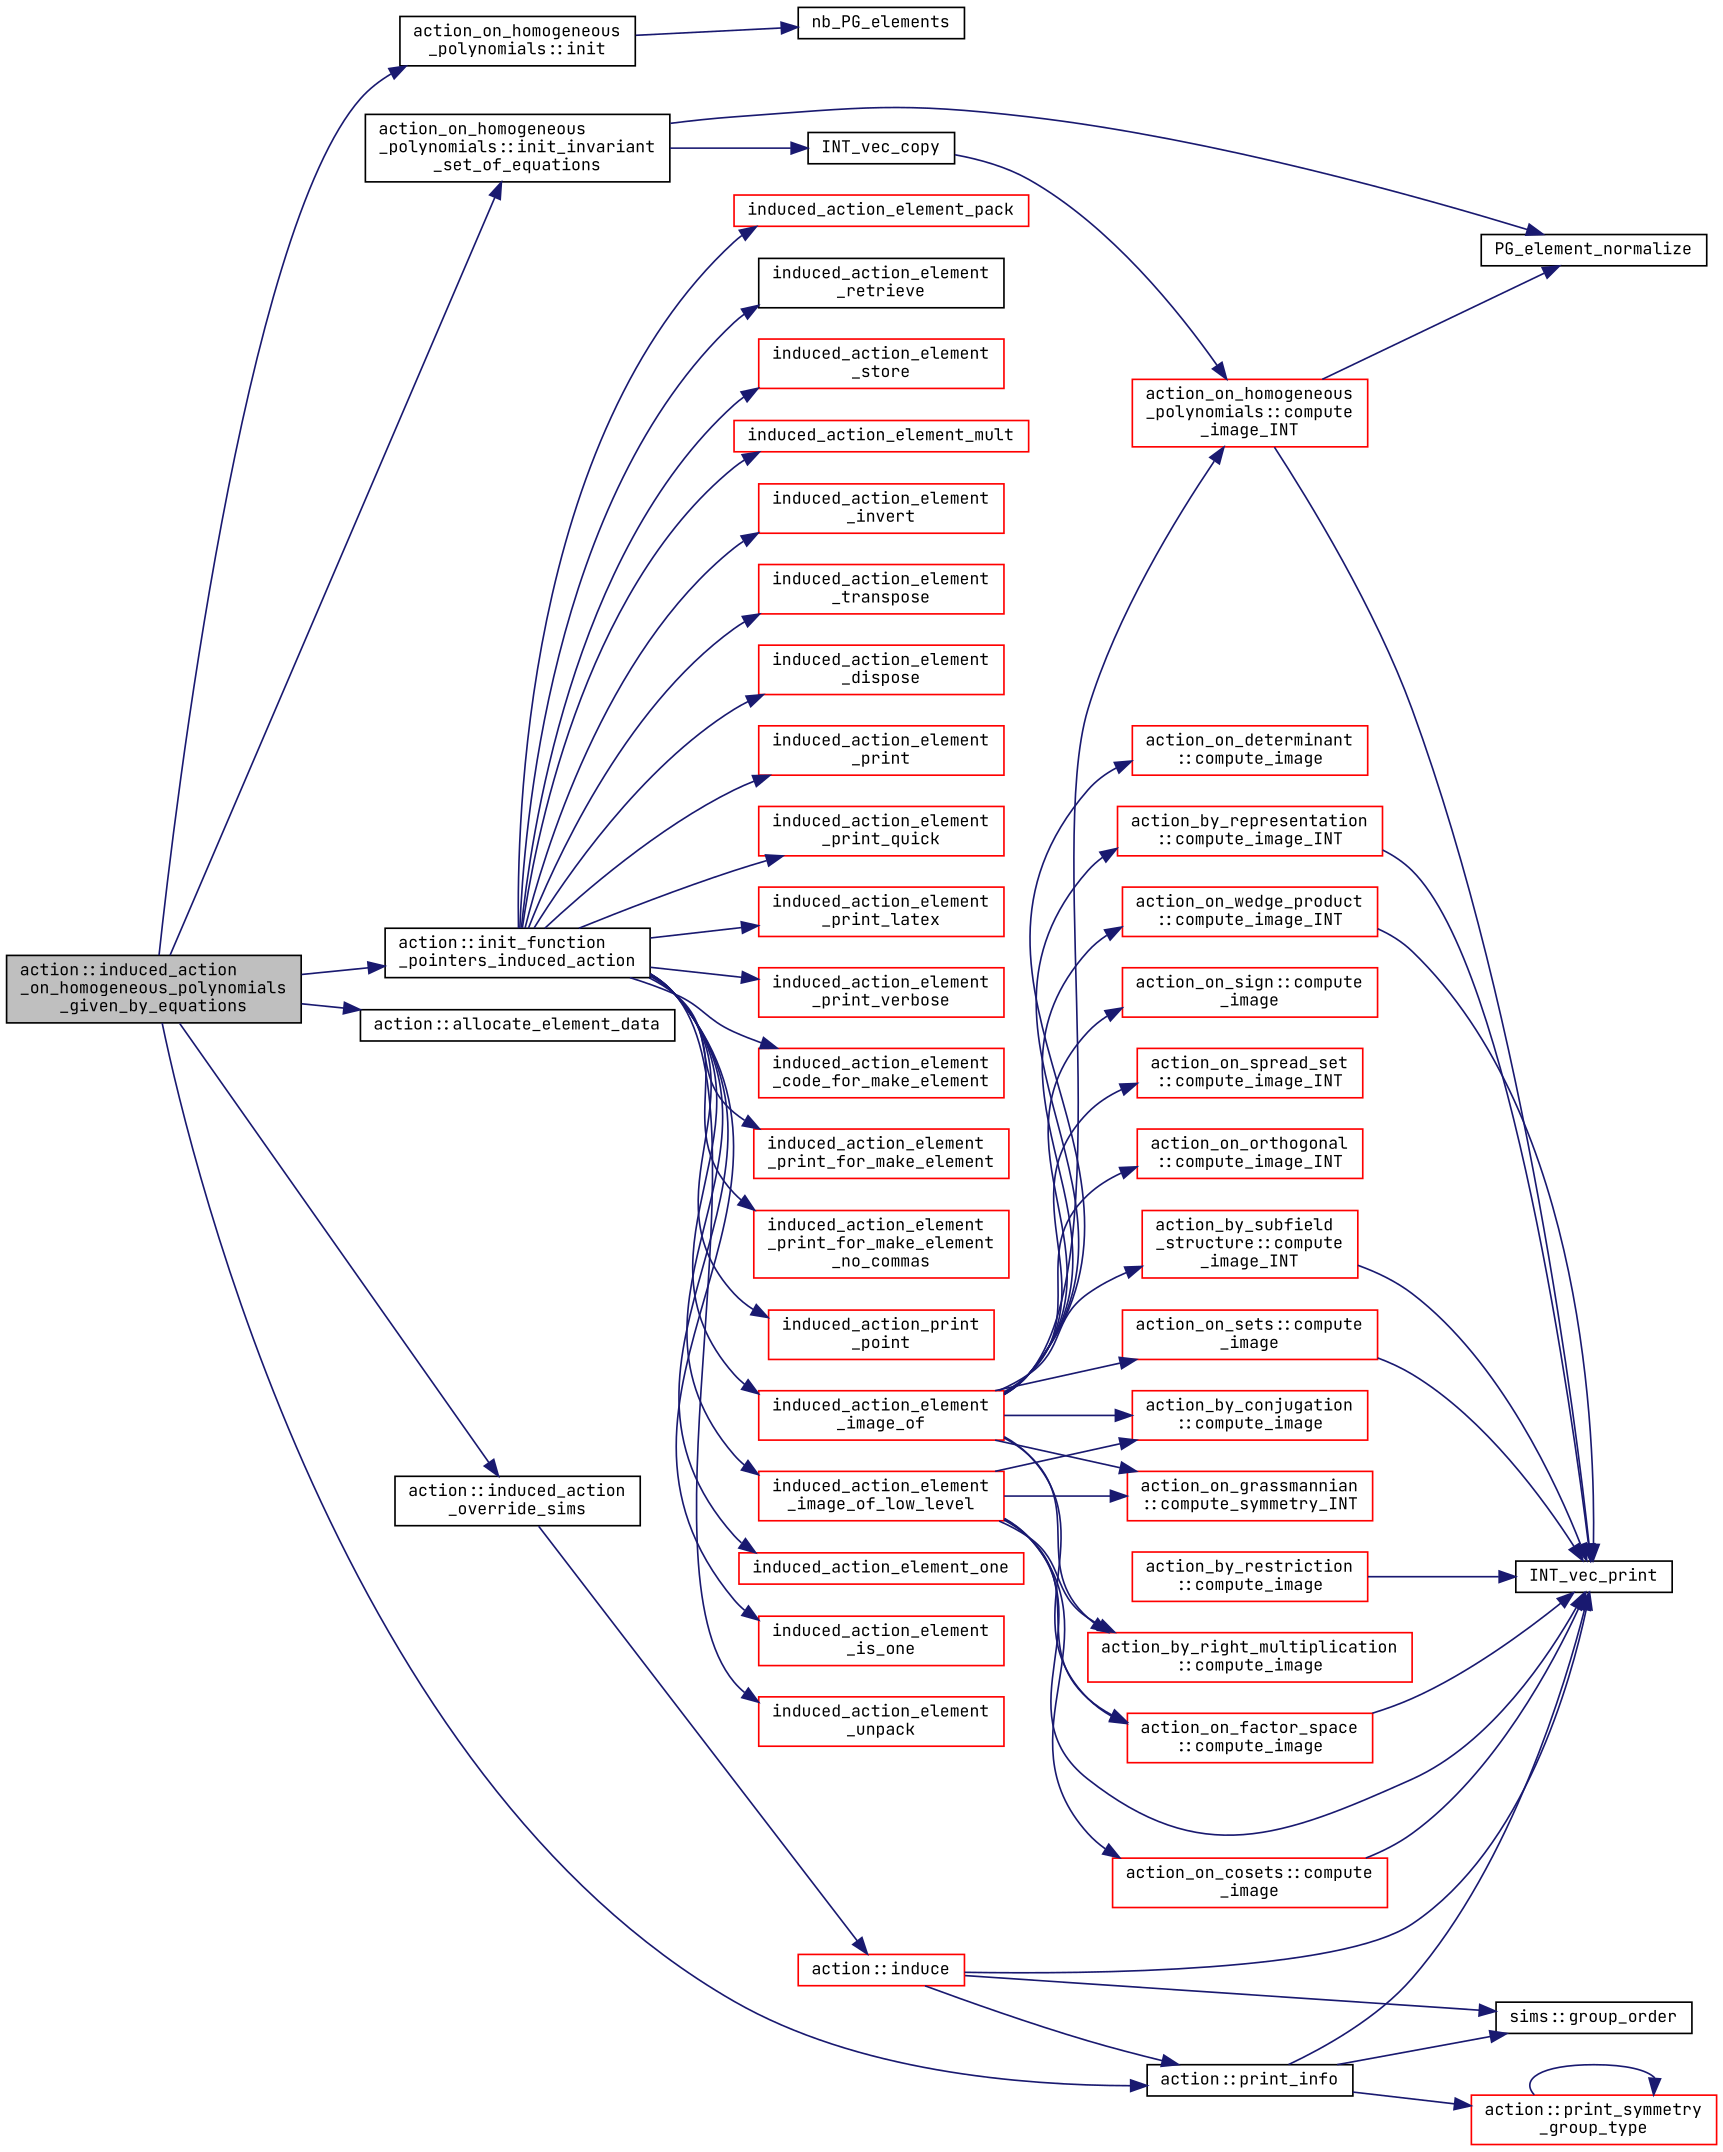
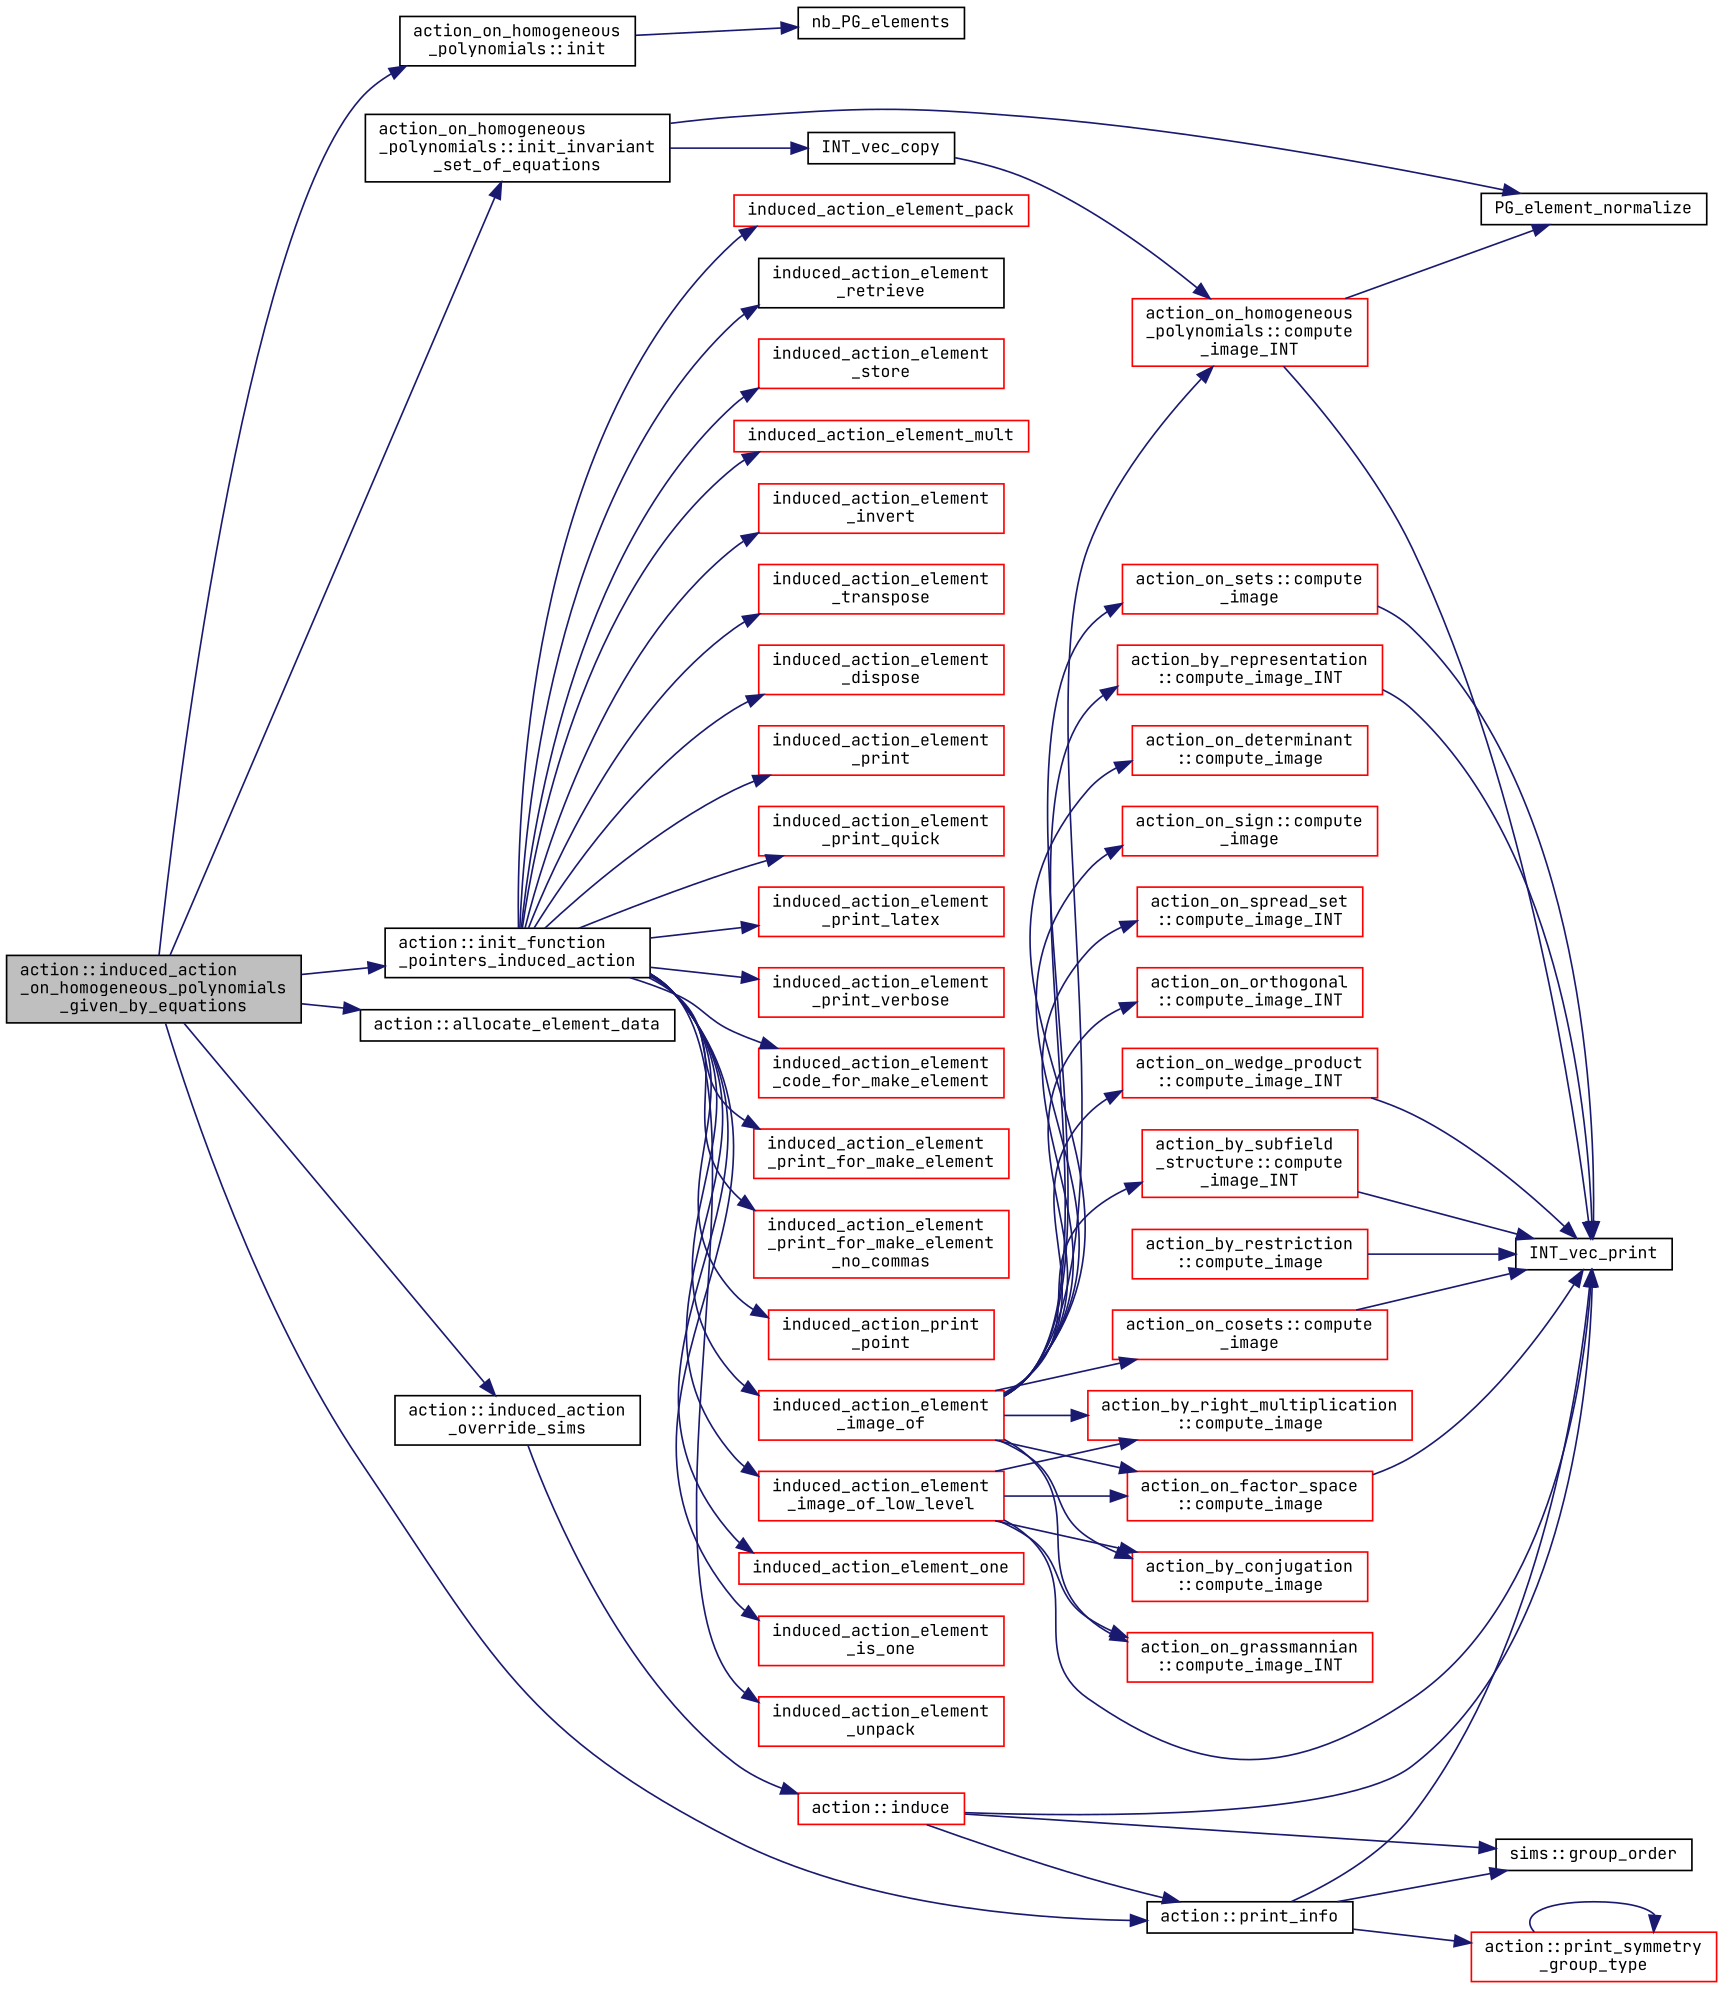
node "action_on_grassmannian ::compute_symmetry_INT": label "action_on_grassmannian ::compute_symmetry_INT" -> "action_on_grassmannian ::compute_image_INT"
edge "induced_action_element _image_of_low_level" -> "action_on_cosets::compute _image": now "induced_action_element _image_of" -> "action_on_cosets::compute _image"
